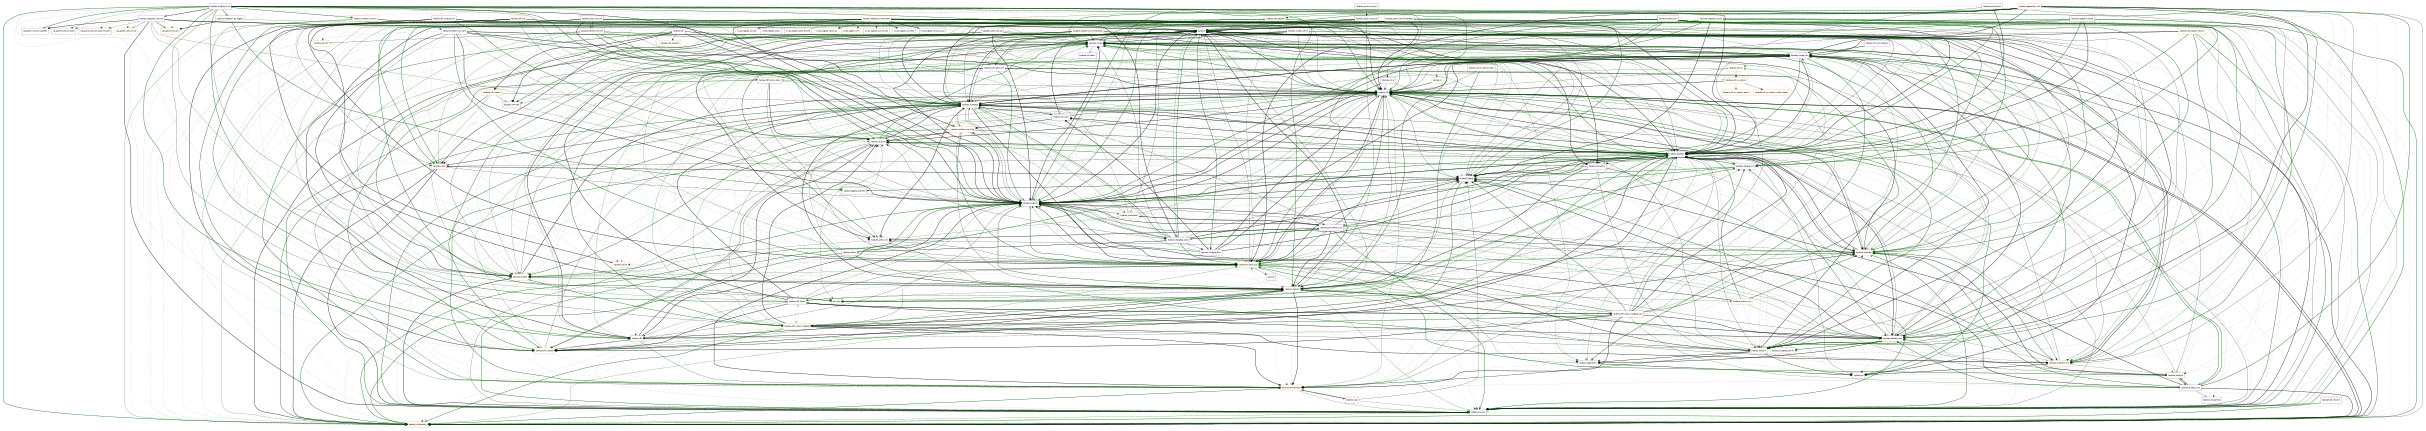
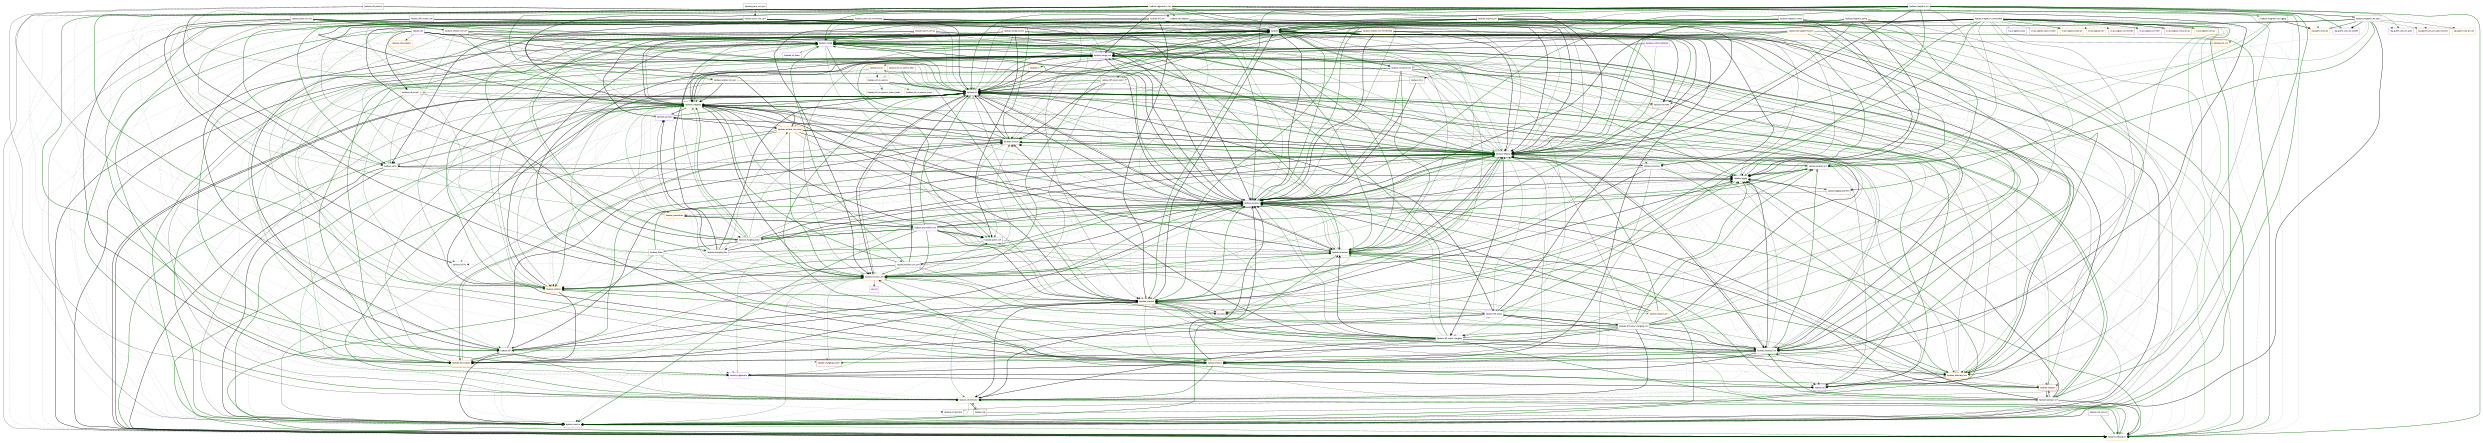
edge "liquibase_parser_core_xml" -> "liquibase_change": style solid -> bold
edge "liquibase_diff_core" -> "liquibase_lockservice": now "liquibase_diff_core" -> "liquibase_database"
edge "liquibase_serializer_core_yaml" -> "liquibase_statement": reversed
